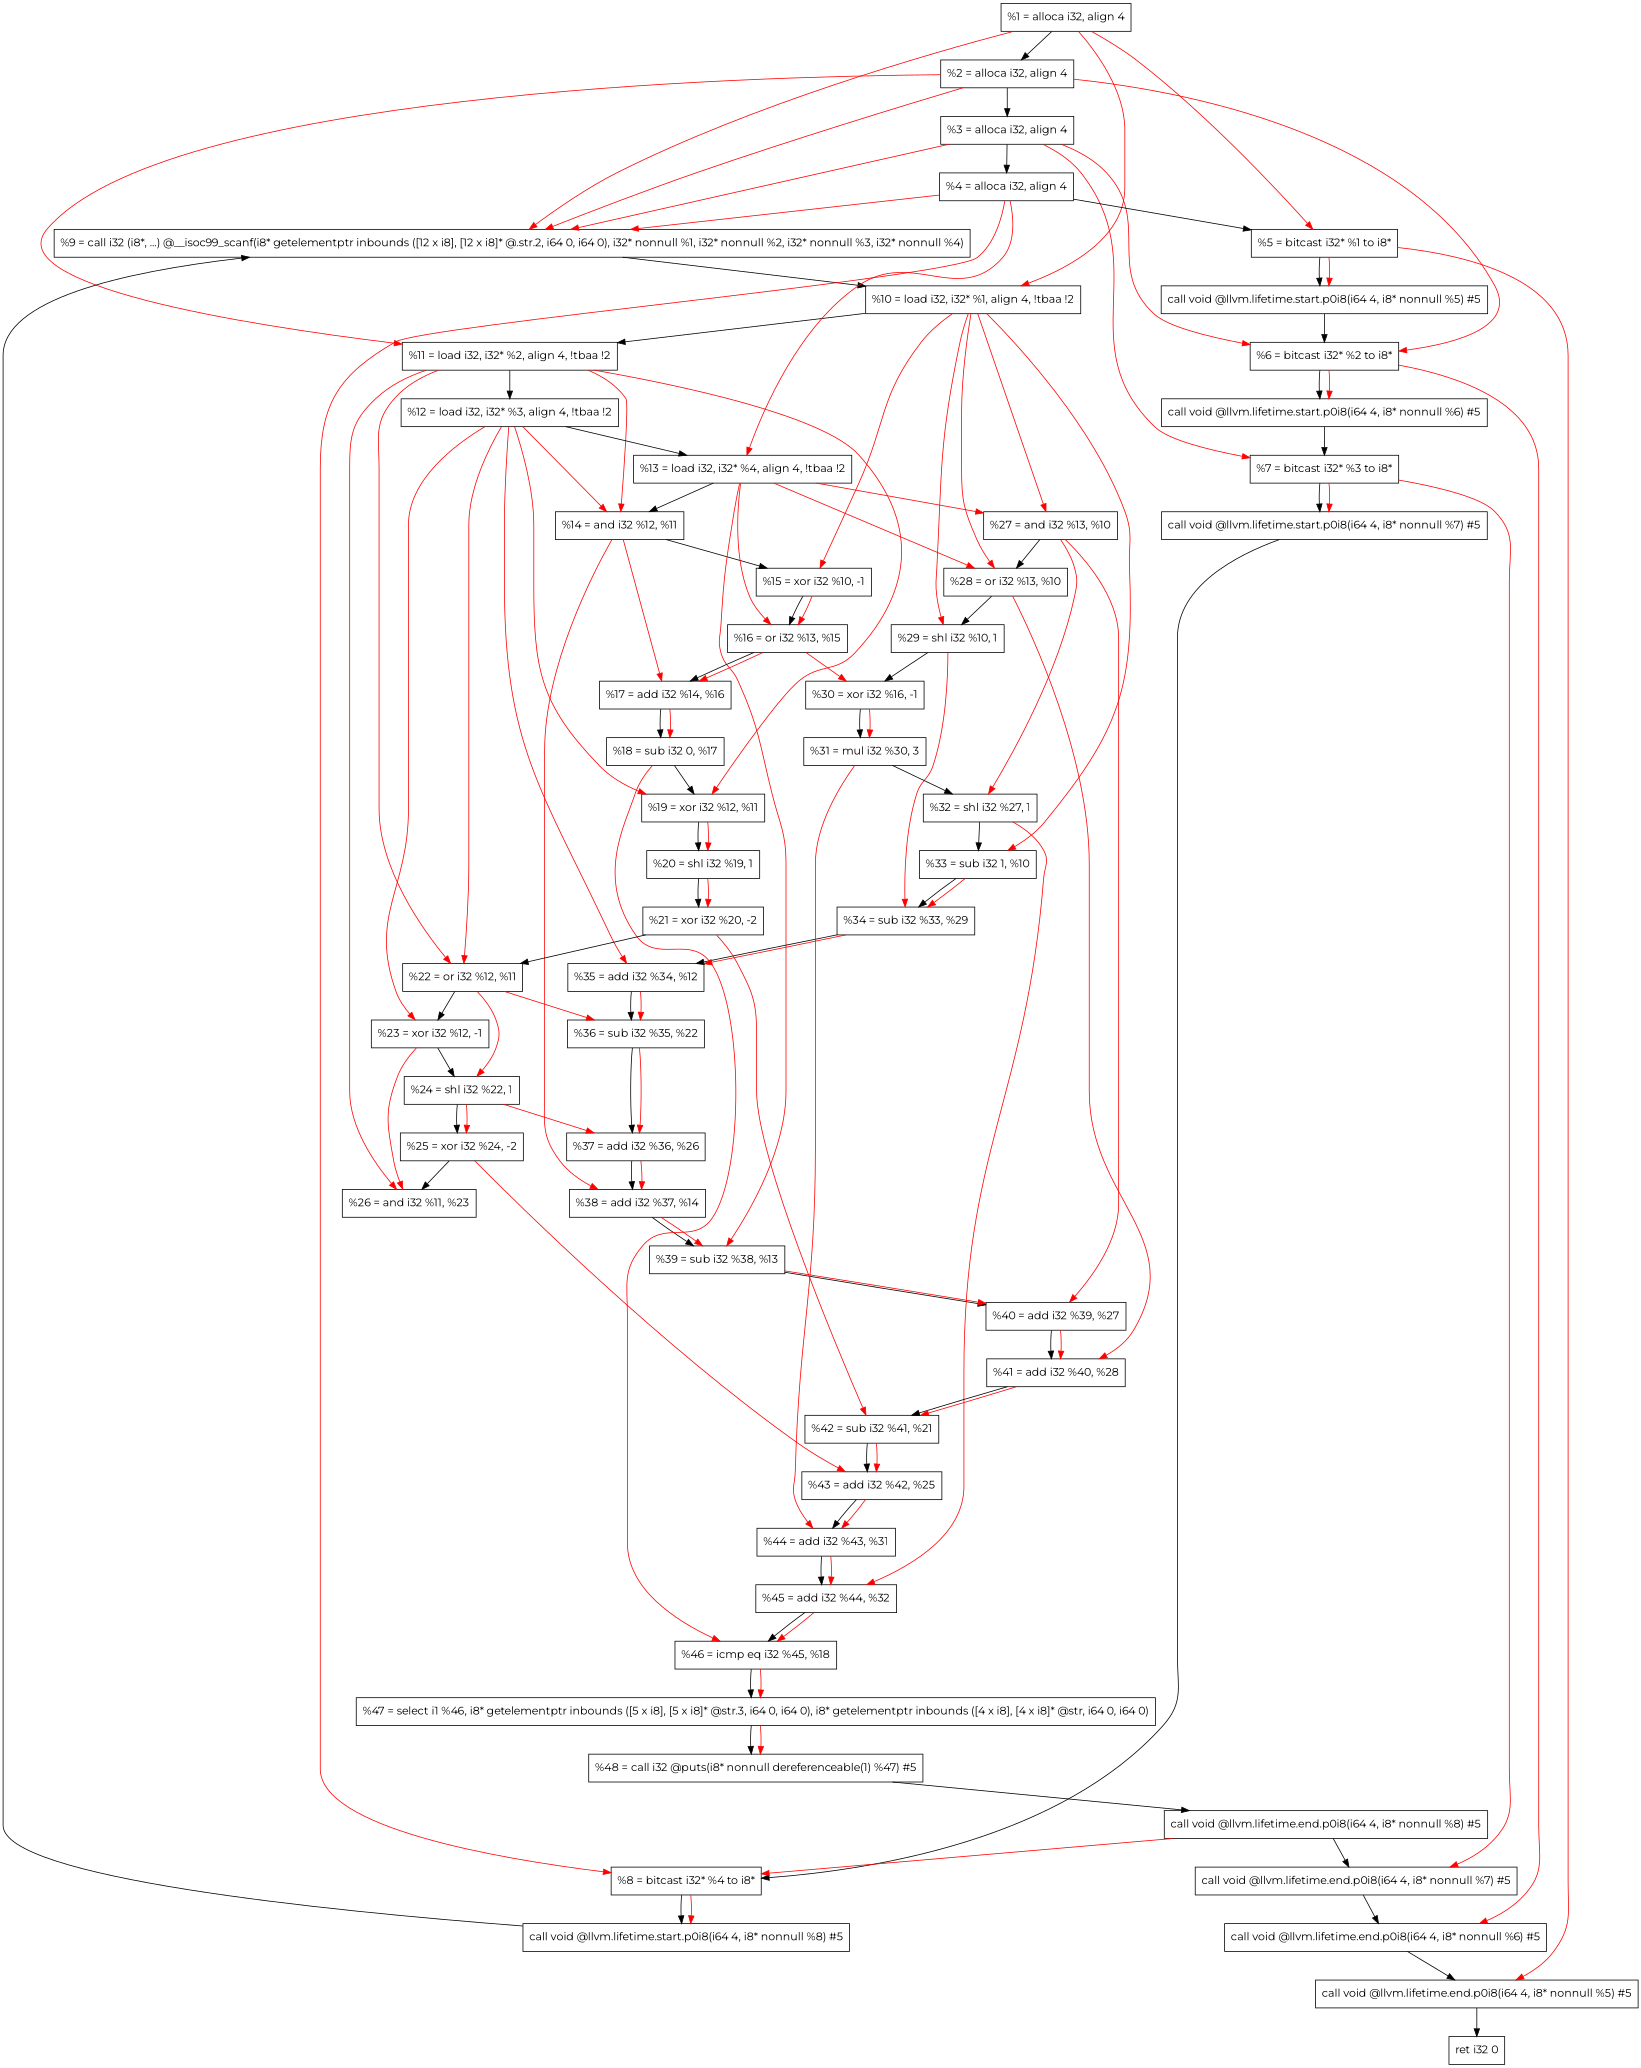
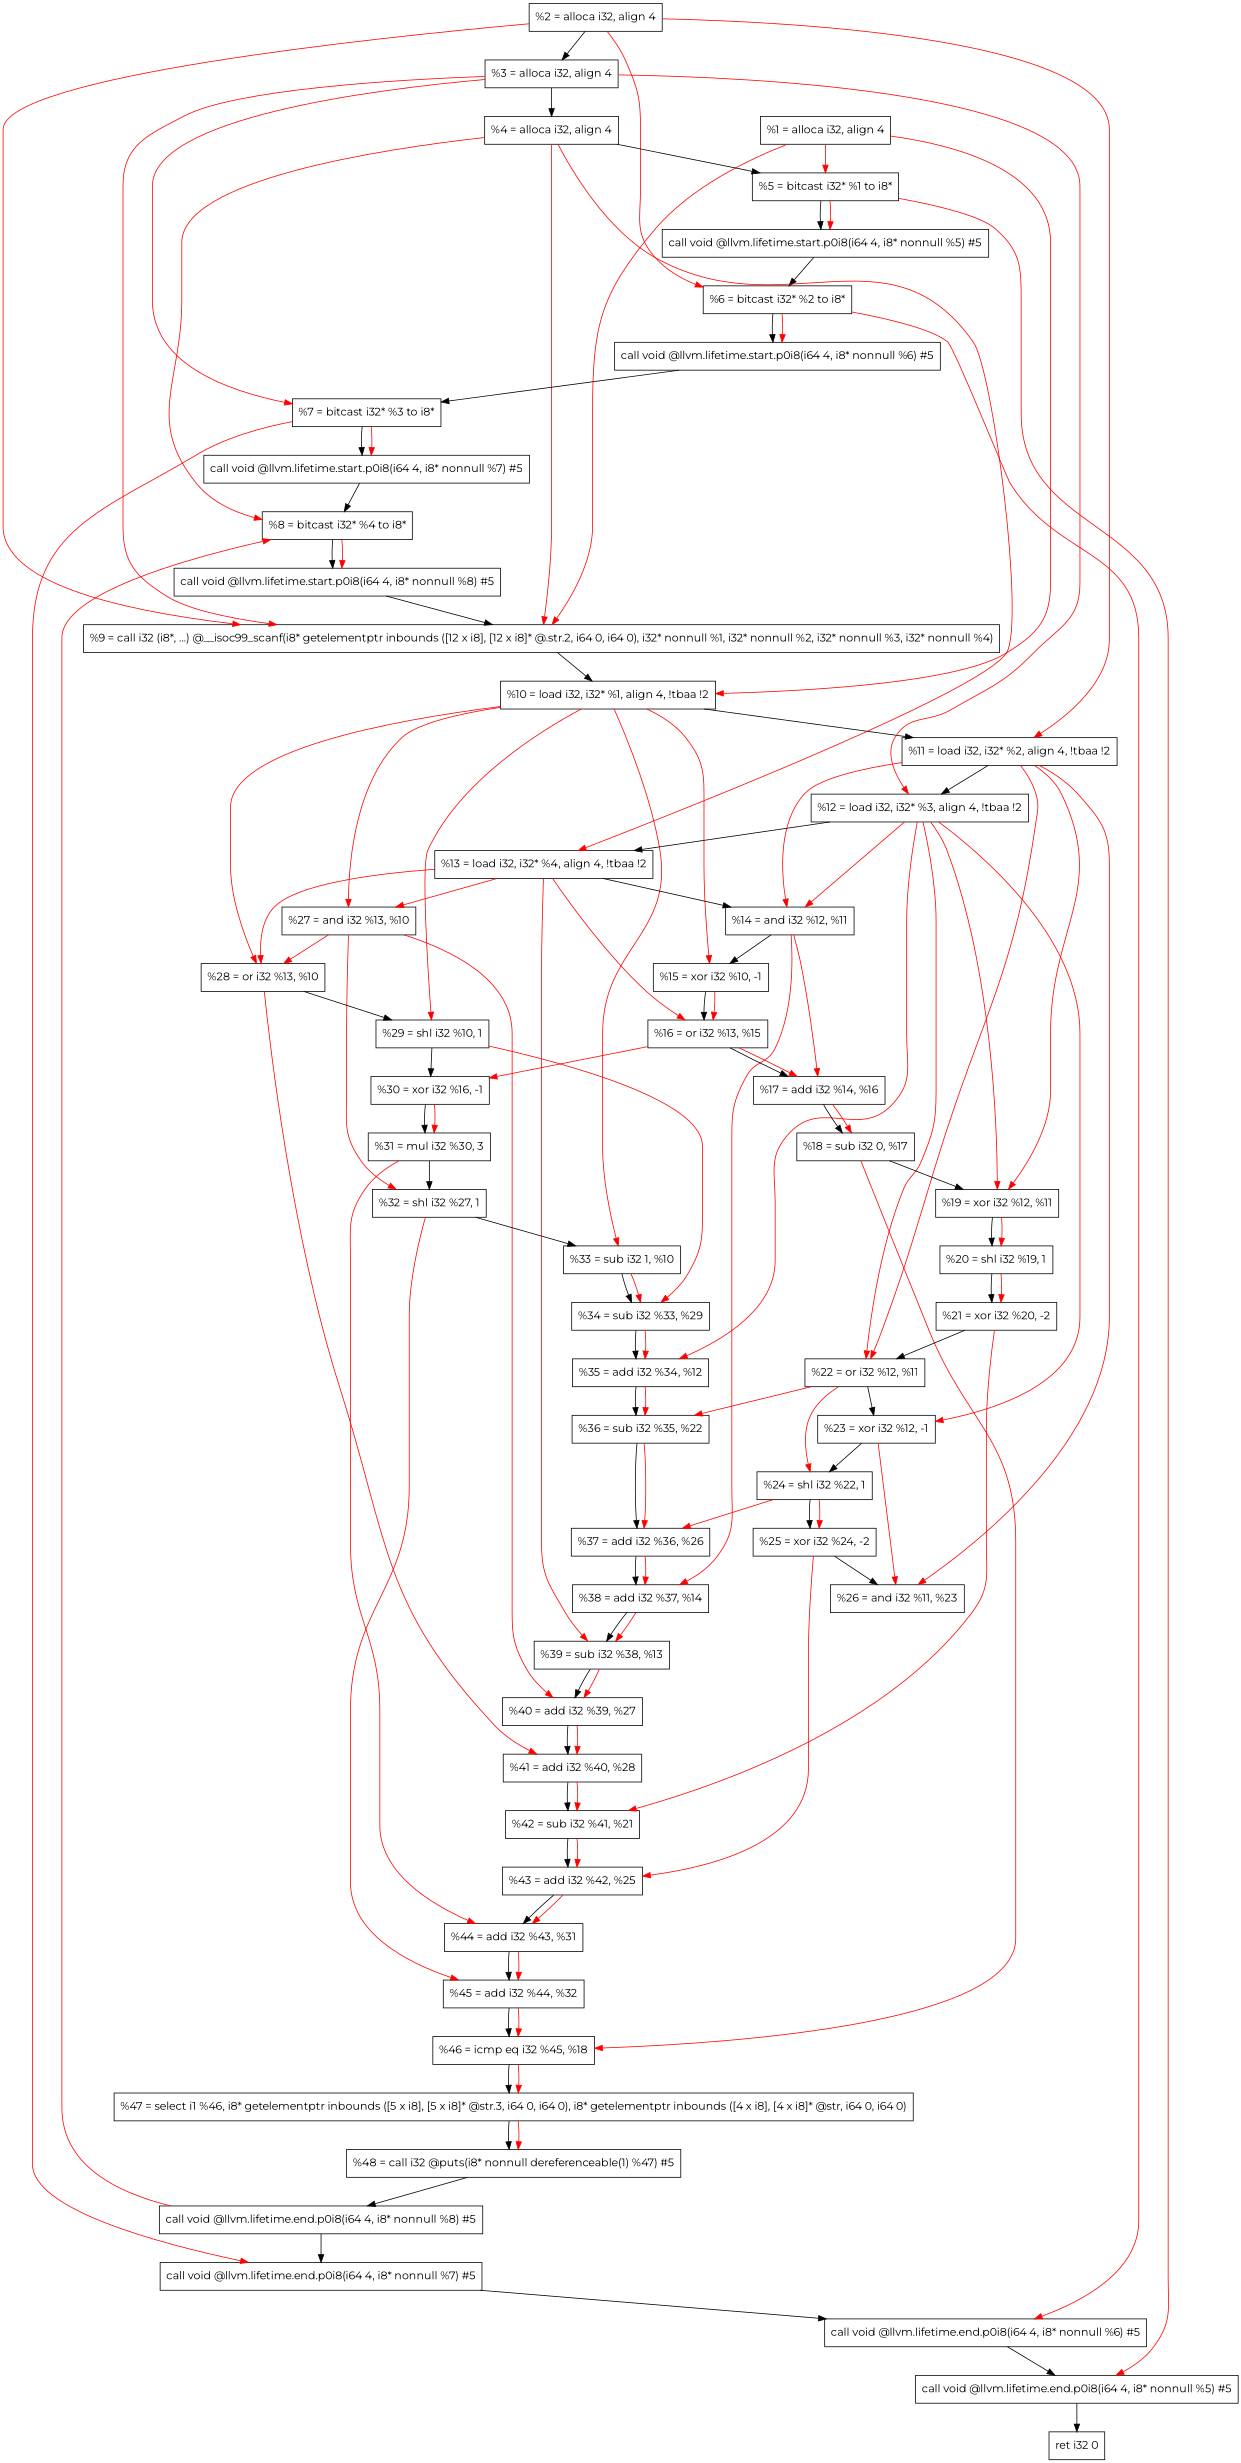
edge "%1 = alloca i32, align 4" -> "%2 = alloca i32, align 4": removed
edge "%3 = alloca i32, align 4" -> "%6 = bitcast i32* %2 to i8*": now "%3 = alloca i32, align 4" -> "%12 = load i32, i32* %3, align 4, !tbaa !2"
edge "%27 = and i32 %13, %10" -> "%28 = or i32 %13, %10": color black -> red
